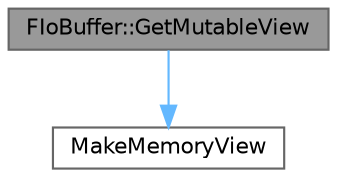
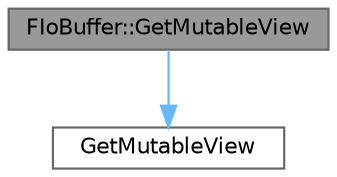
node "MakeMemoryView": label "MakeMemoryView" -> "GetMutableView"
